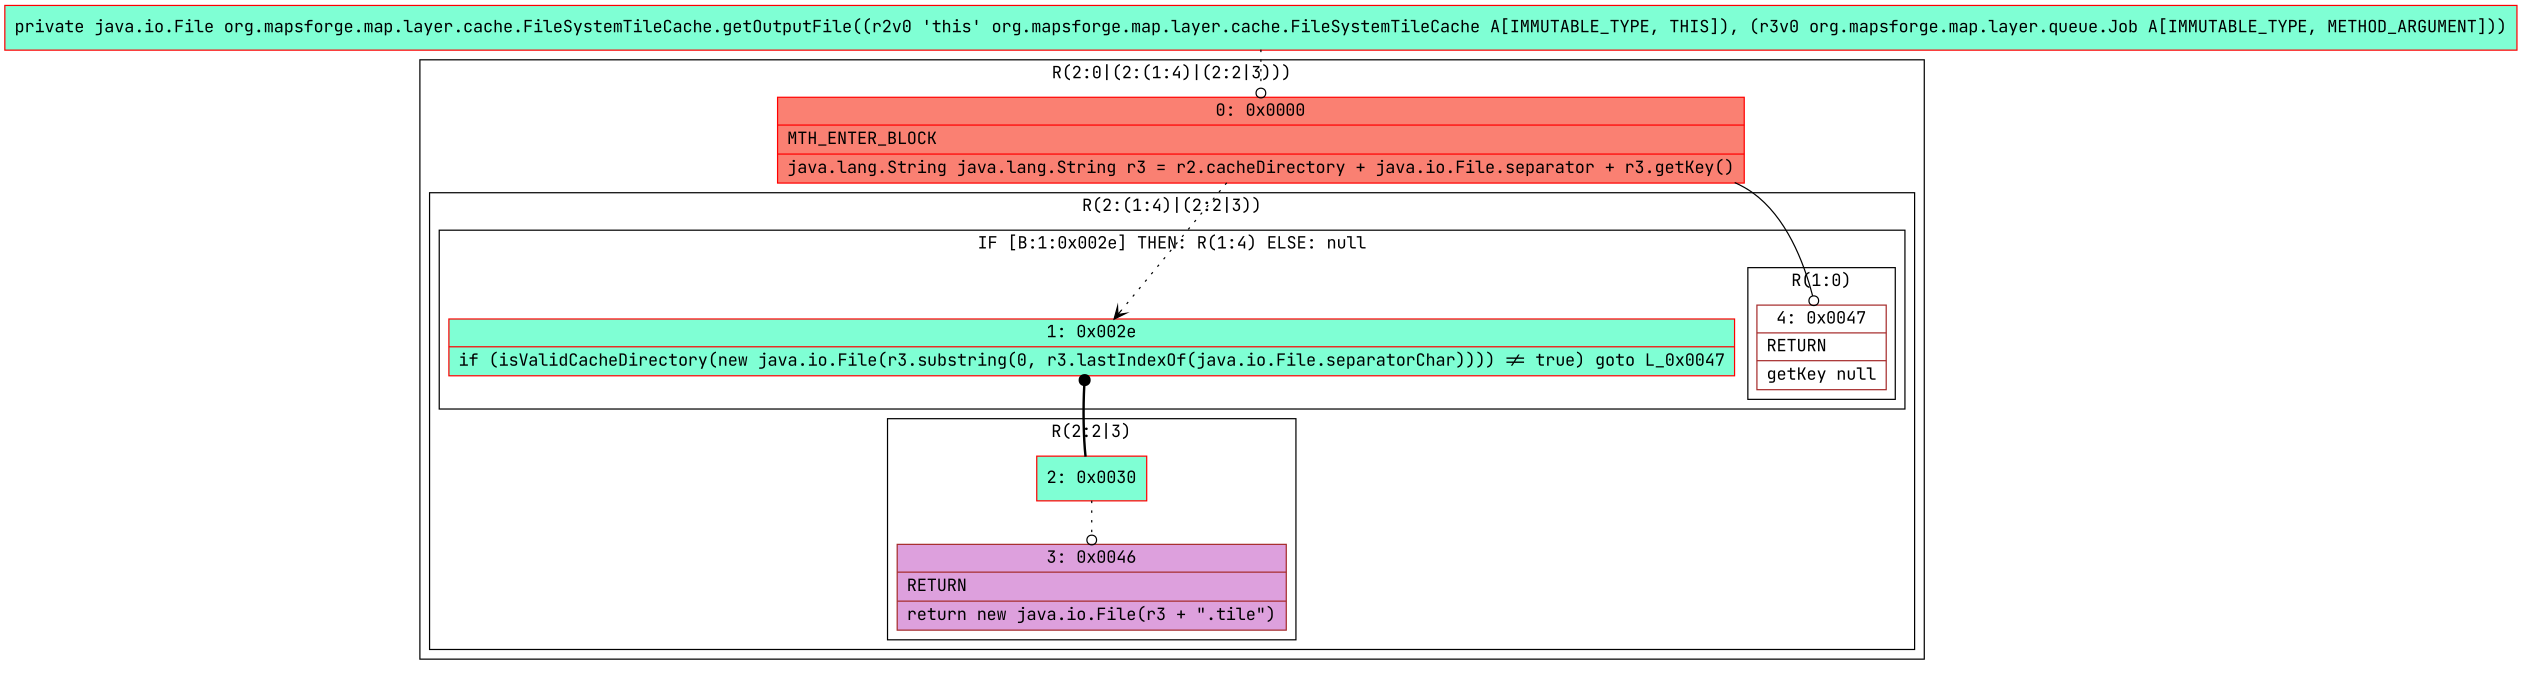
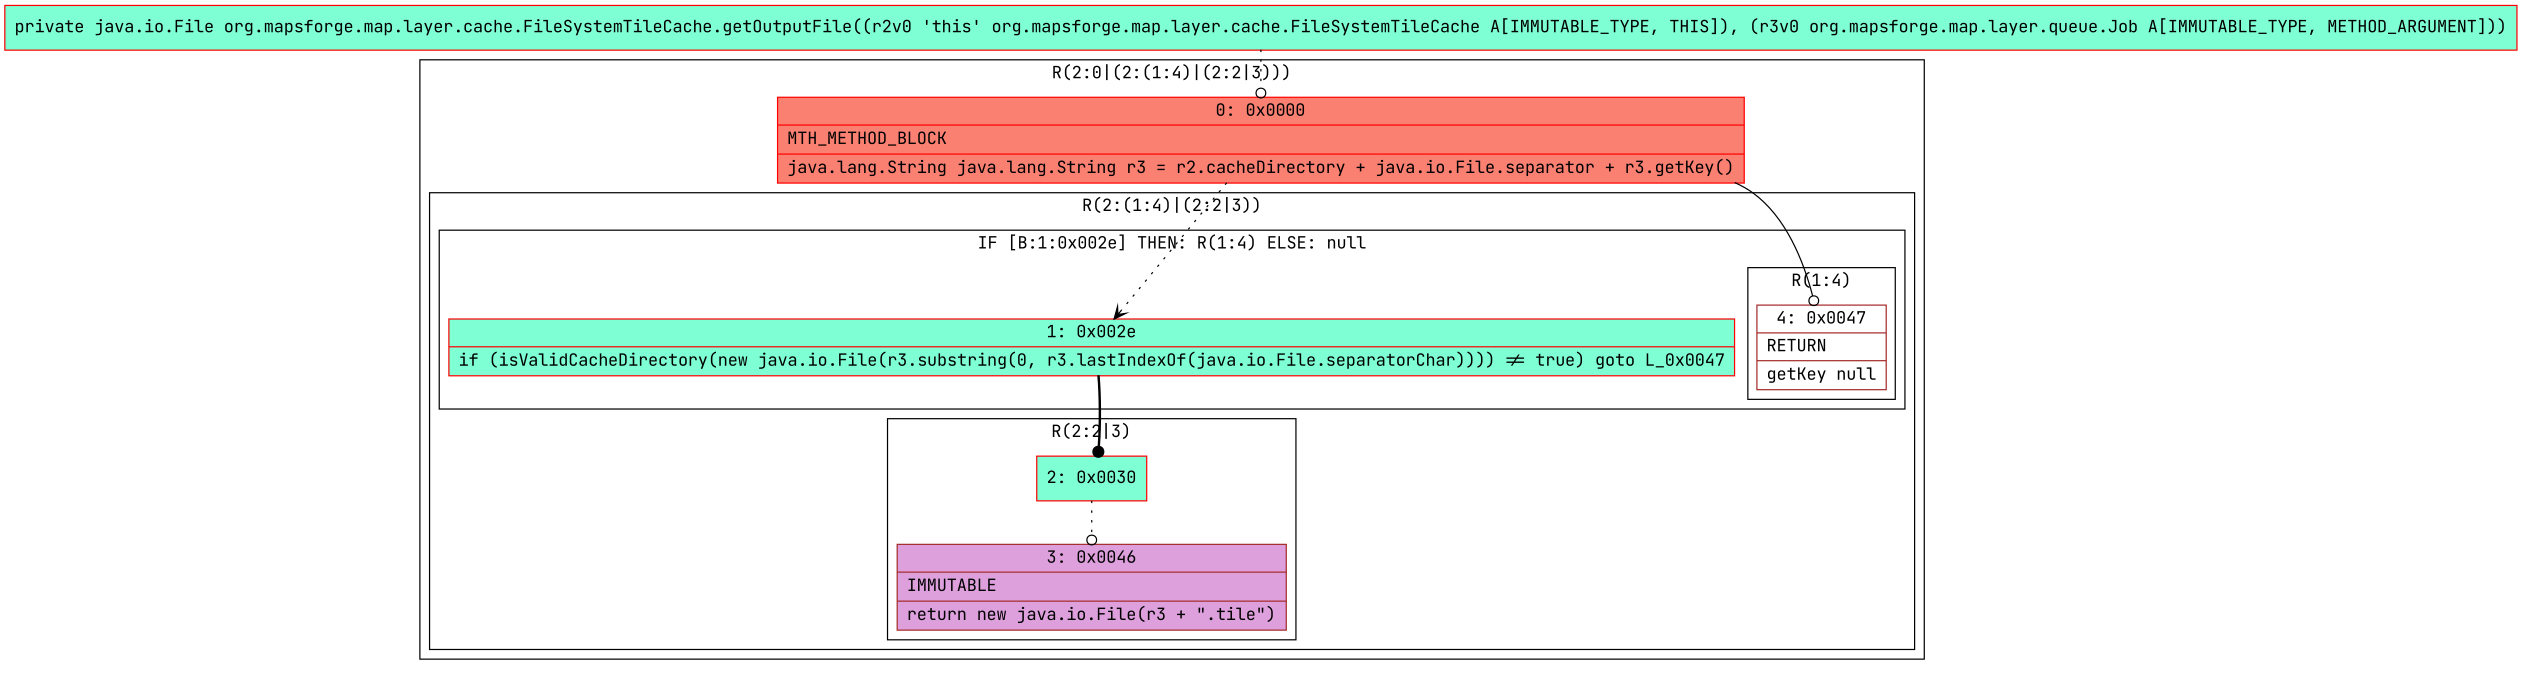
node "0: 0x0000": text "MTH_ENTER_BLOCK" -> "MTH_METHOD_BLOCK"
cluster "R(1:0)": label "R(1:0)" -> "R(1:4)"
edge "2: 0x0030" -> "1: 0x002e": reversed
node "3: 0x0046": text "RETURN" -> "IMMUTABLE"
